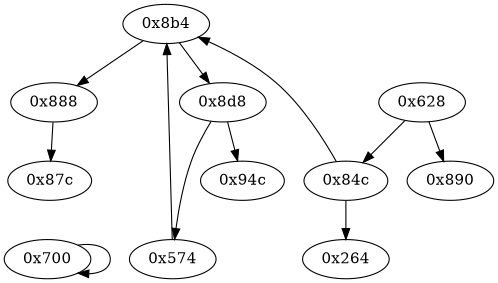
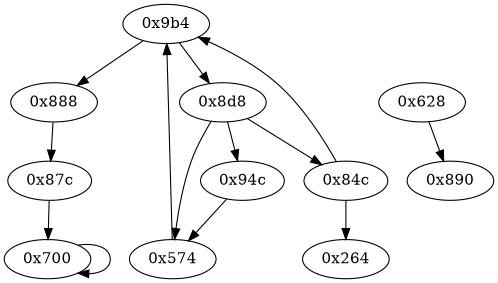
node "0x8b4": label "0x8b4" -> "0x9b4"
edge "0x628" -> "0x84c": now "0x8d8" -> "0x84c"
edge "0x87c" -> "0x700": added
edge "0x94c" -> "0x574": added
